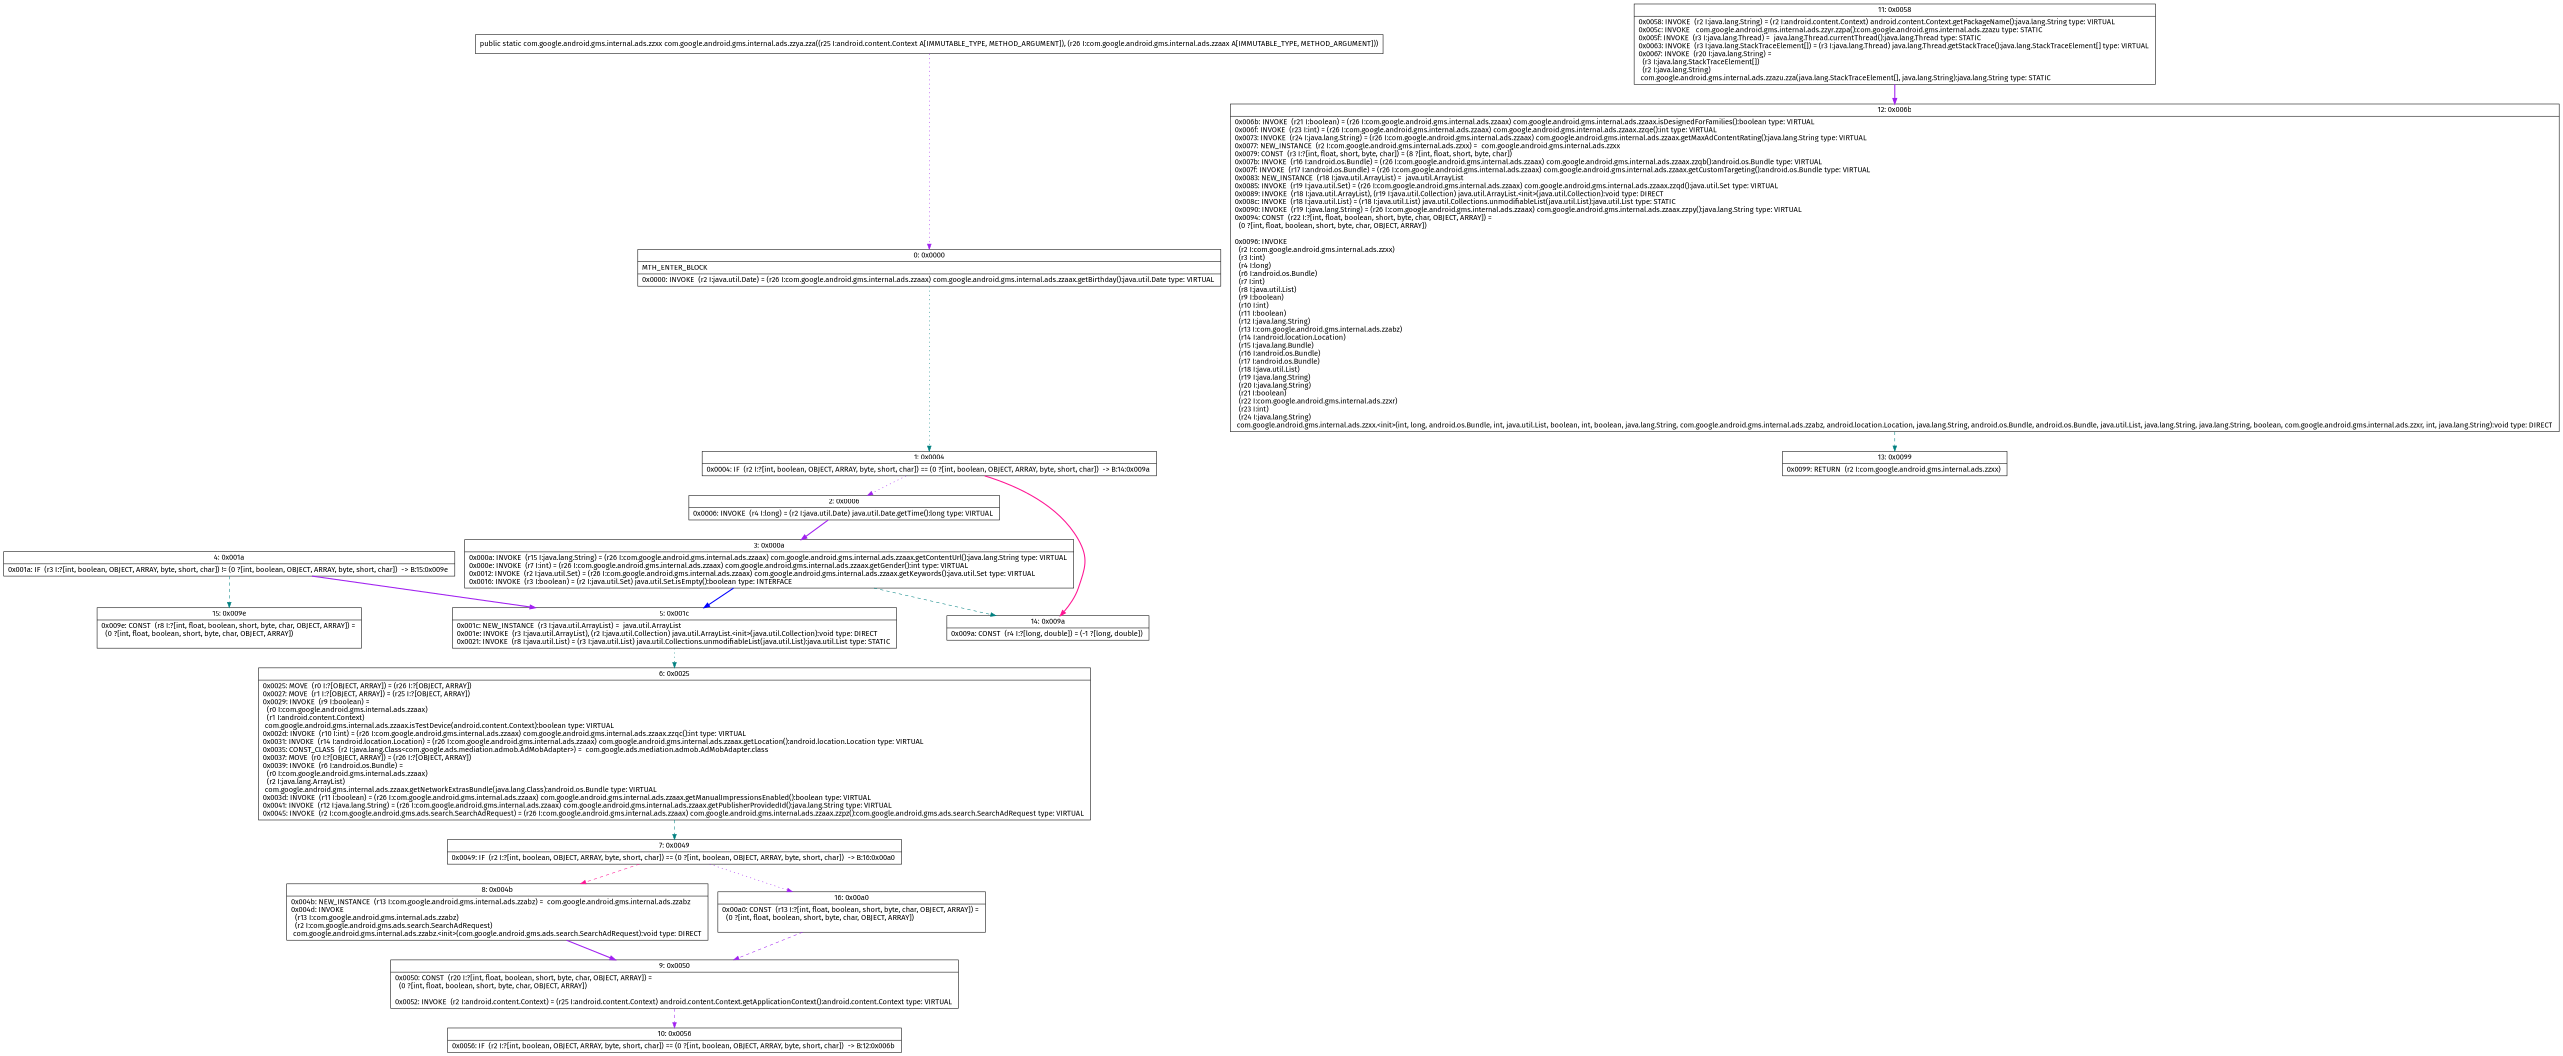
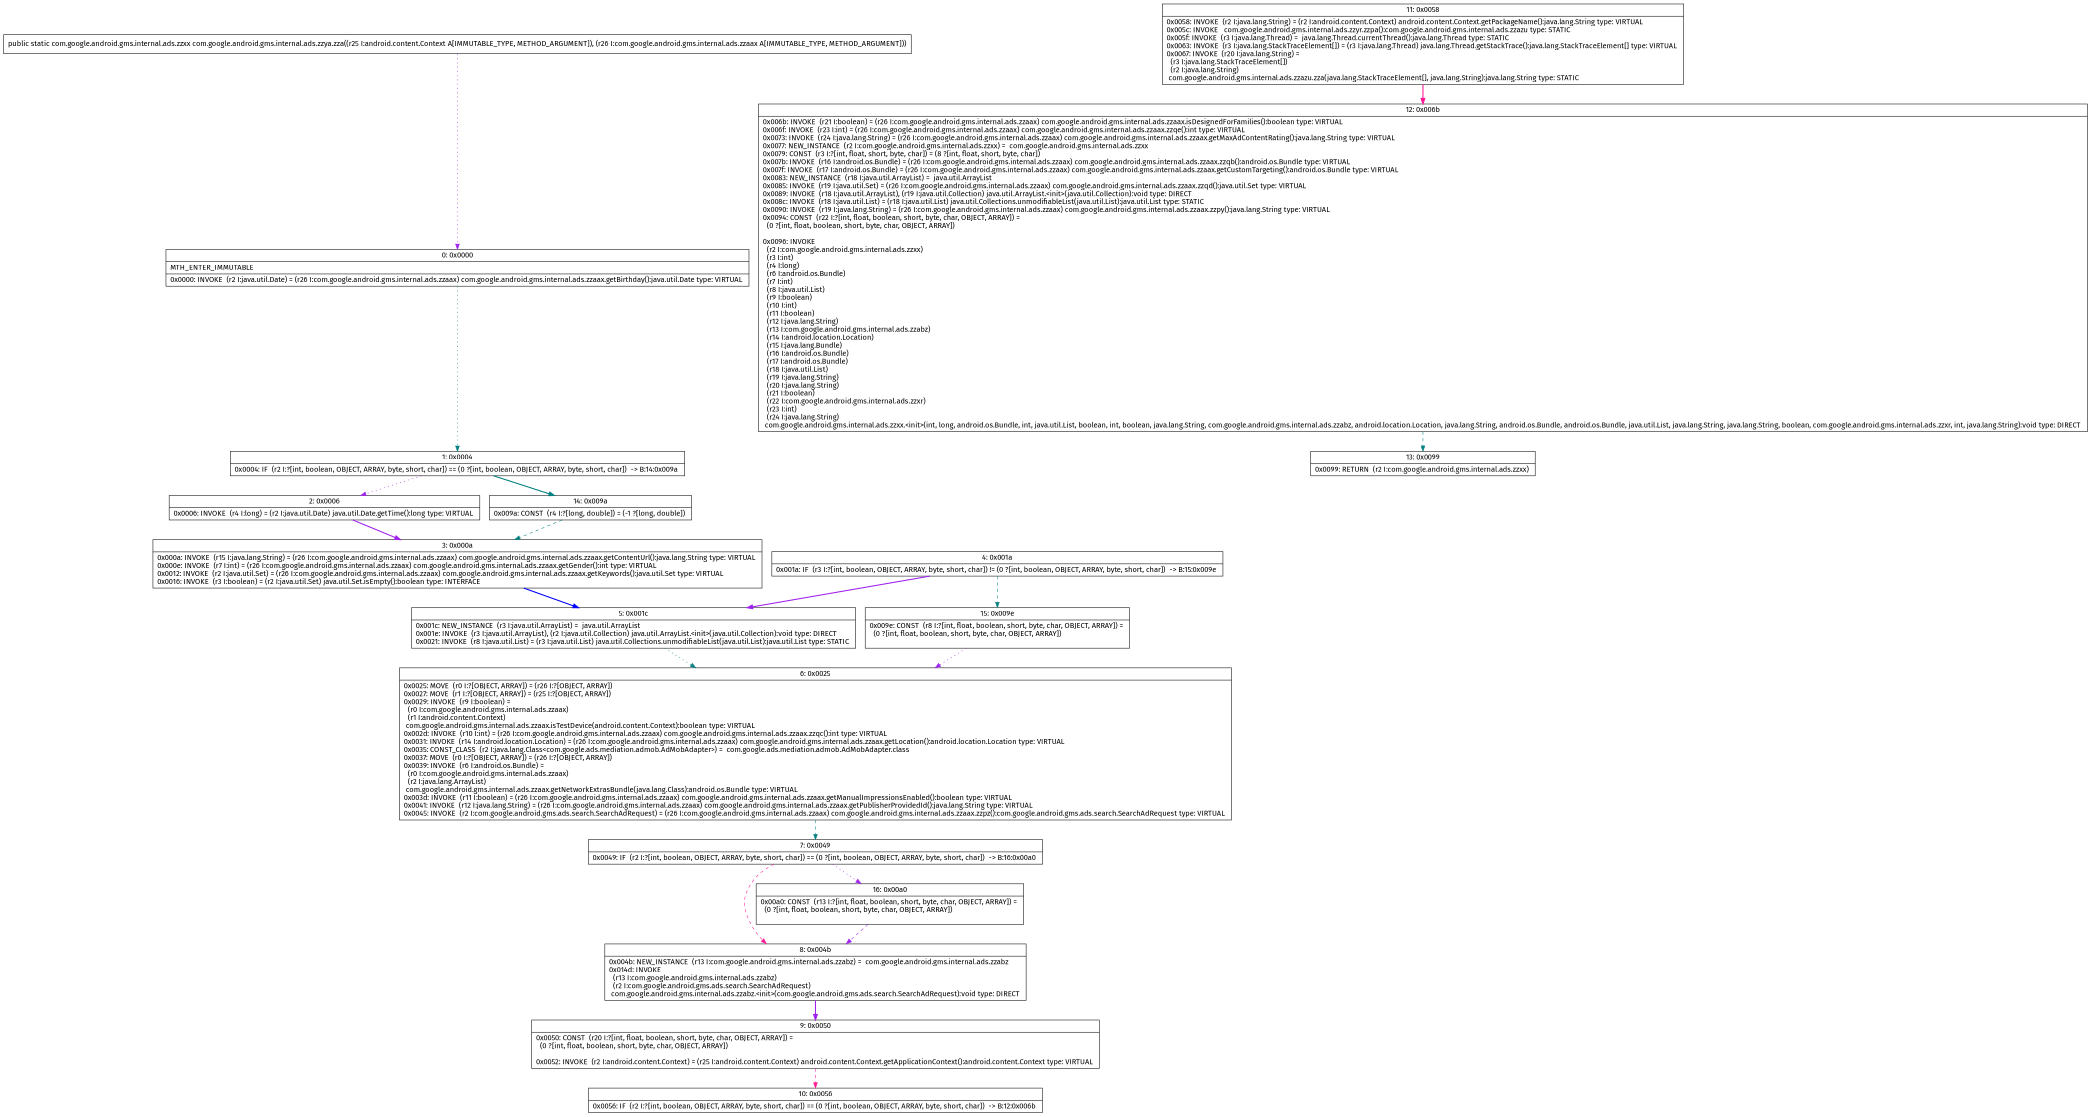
edge "11: 0x0058" -> "12: 0x006b": color purple -> deeppink
node "0: 0x0000": text "MTH_ENTER_BLOCK" -> "MTH_ENTER_IMMUTABLE"
edge "1: 0x0004" -> "14: 0x009a": color deeppink -> teal
edge "3: 0x000a" -> "14: 0x009a": reversed
edge "15: 0x009e" -> "6: 0x0025": added
node "8: 0x004b": text "0x004d: INVOKE" -> "0x014d: INVOKE"
edge "16: 0x00a0" -> "9: 0x0050": now "16: 0x00a0" -> "8: 0x004b"
edge "9: 0x0050" -> "10: 0x0056": color purple -> deeppink
